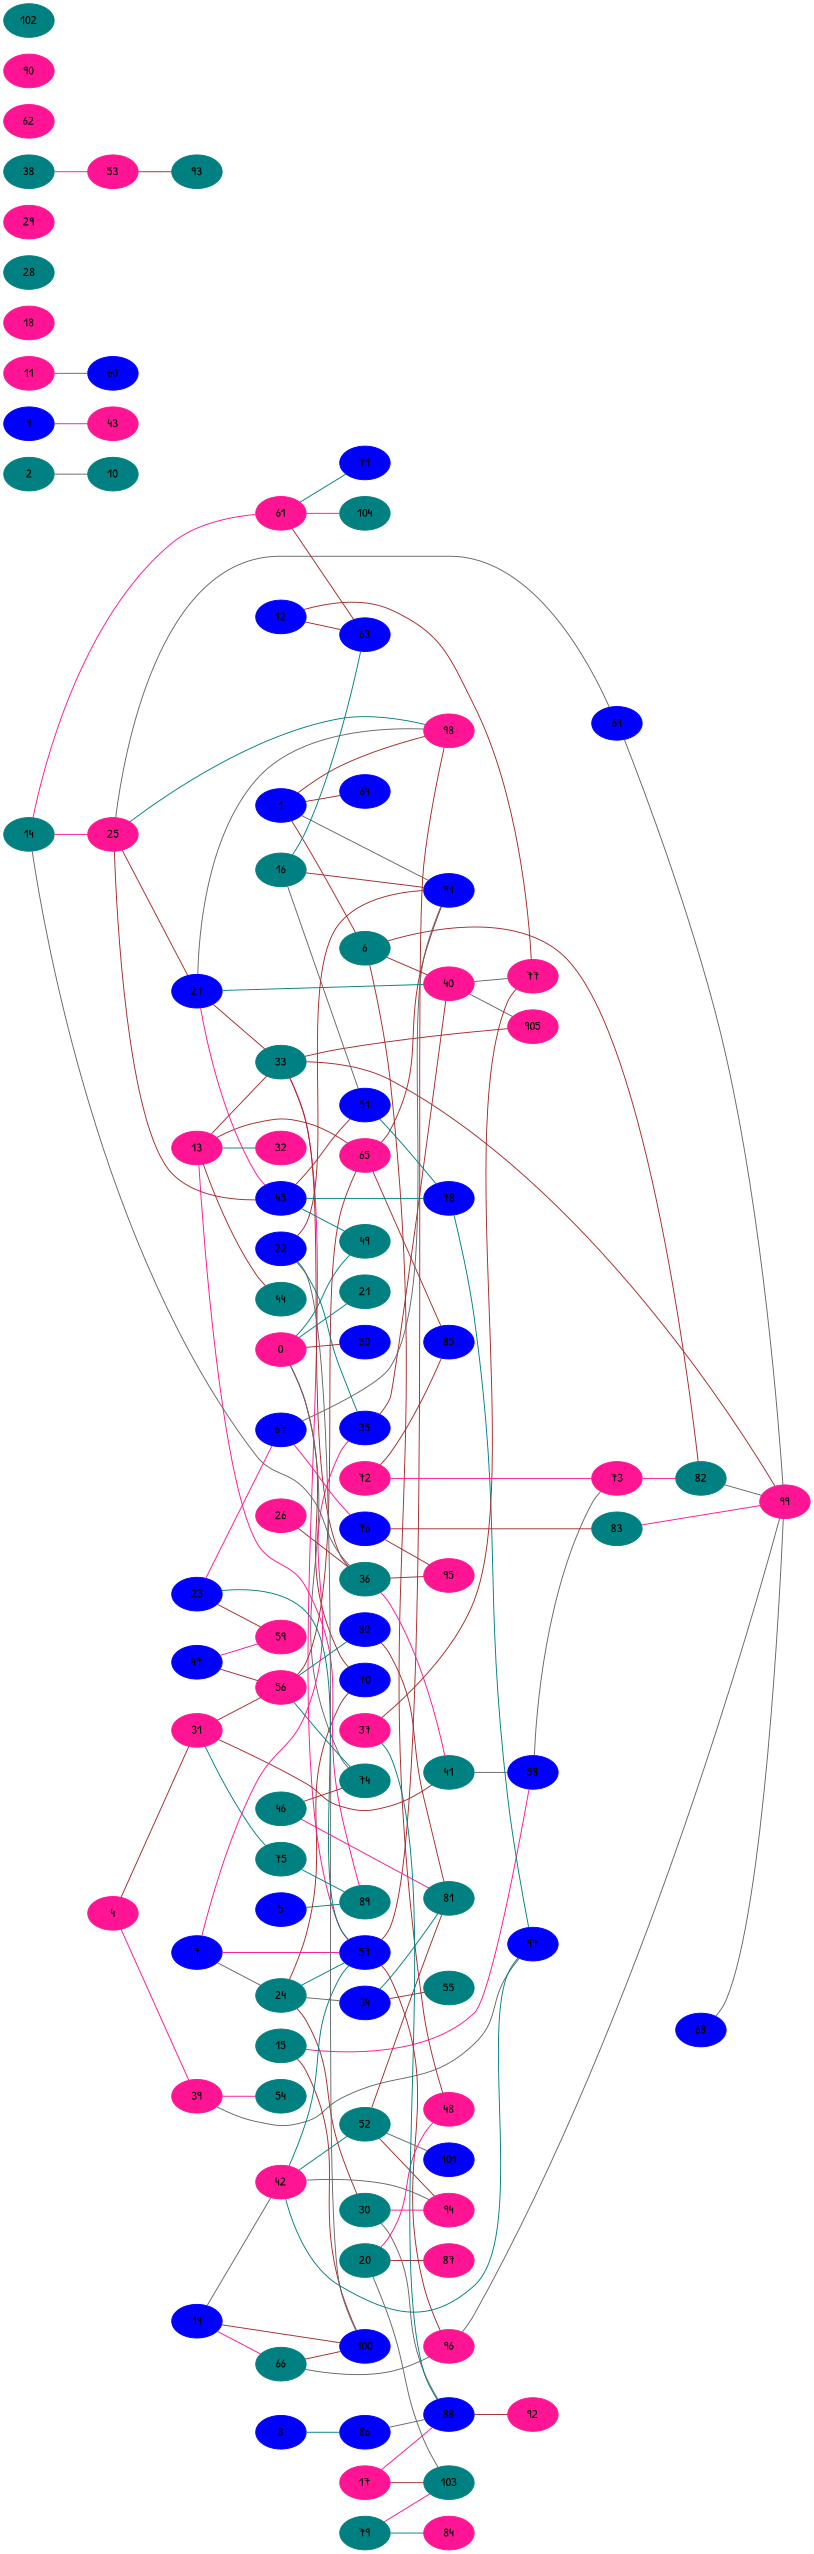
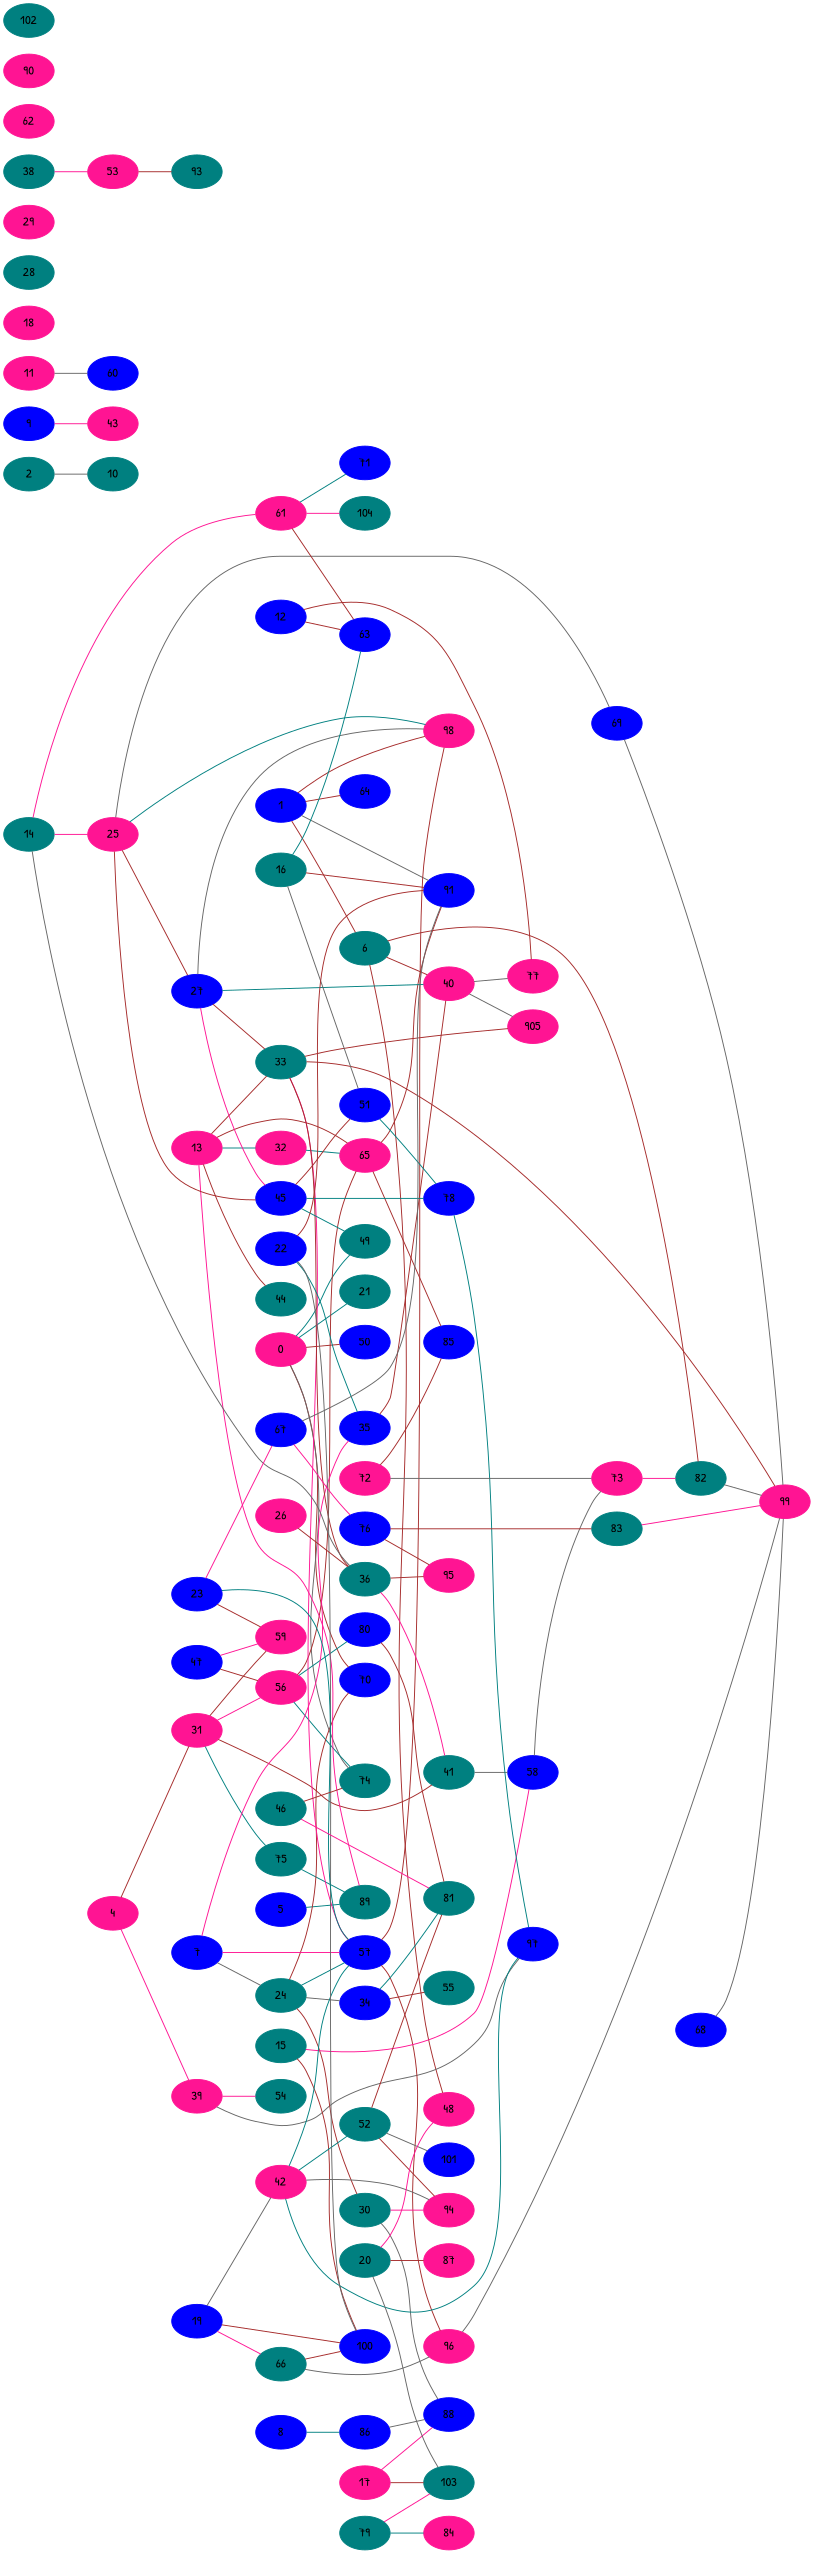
edge "32" -- "65": added
edge "72" -- "73": color deeppink -> gray40
edge "59" -- "31": added
edge "56" -- "31": color brown -> deeppink
node "37": removed
node "92": removed
